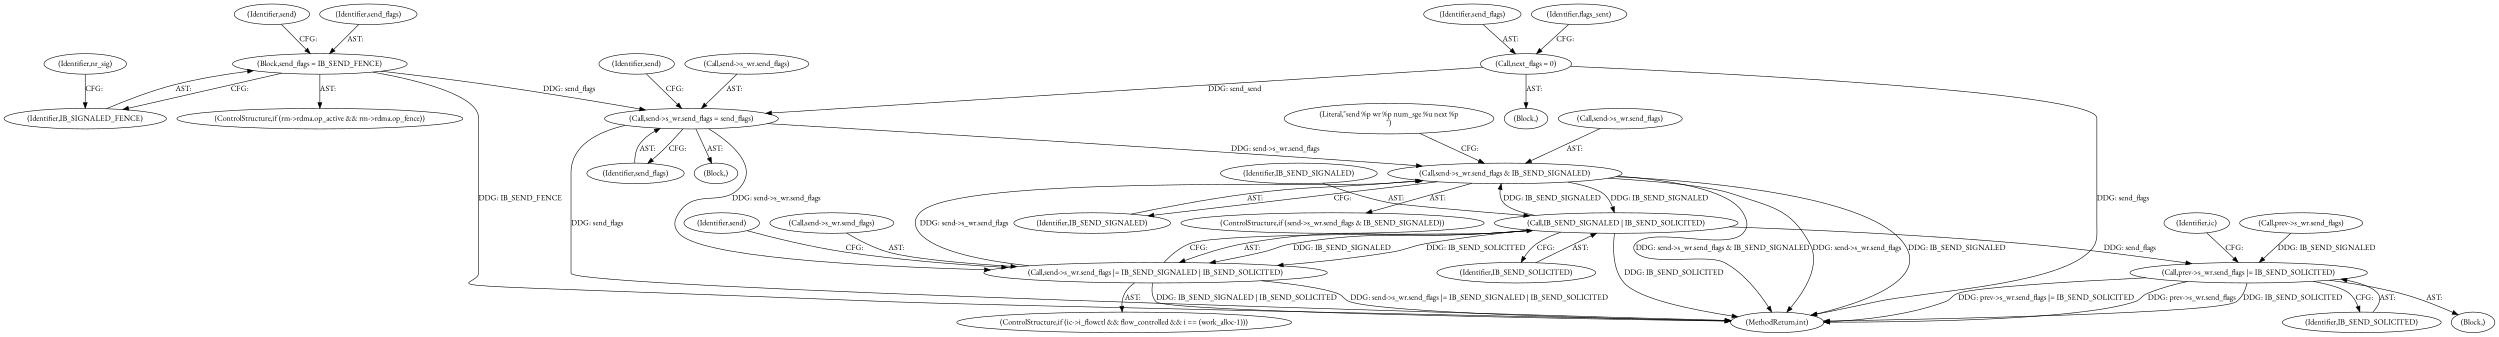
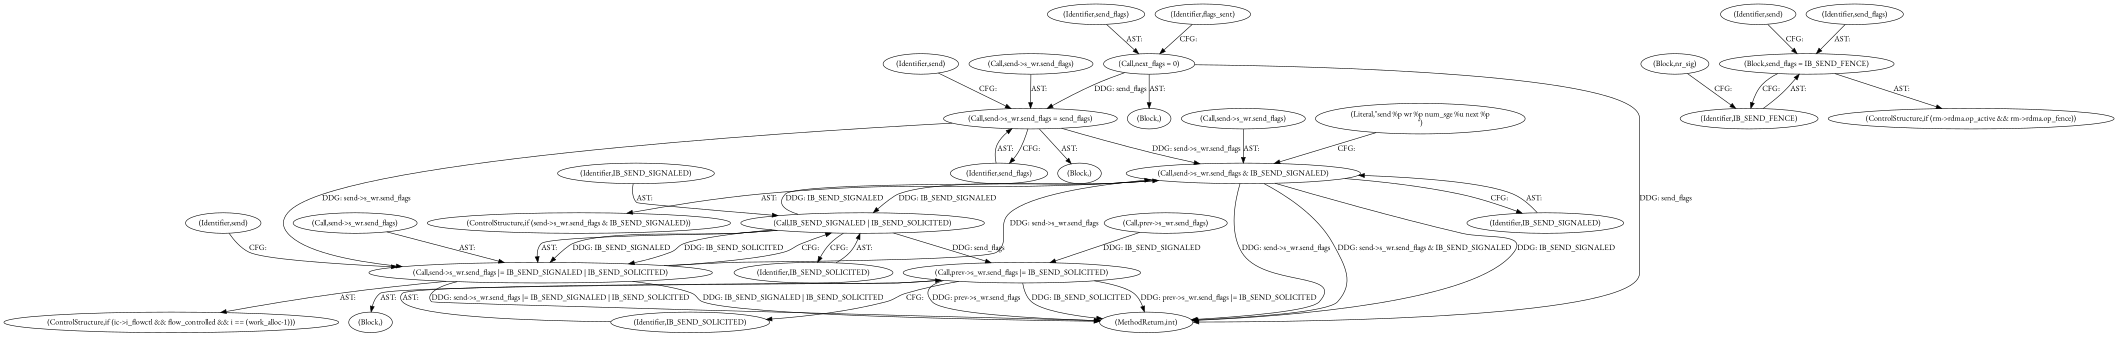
node "(Identifier,nr_sig)": label "(Identifier,nr_sig)" -> "(Block,nr_sig)"
edge "(Block,send_flags = IB_SEND_FENCE)" -> "(Call,send->s_wr.send_flags = send_flags)": removed, label "DDG: send_flags"
edge "(Call,next_flags = 0)" -> "(Call,send->s_wr.send_flags = send_flags)": label "DDG: send_send" -> "DDG: send_flags"
node "(Identifier,IB_SIGNALED_FENCE)": label "(Identifier,IB_SIGNALED_FENCE)" -> "(Identifier,IB_SEND_FENCE)"
node "(Identifier,ic)": removed
edge "(Call,IB_SEND_SIGNALED | IB_SEND_SOLICITED)" -> "(MethodReturn,int)": removed, label "DDG: IB_SEND_SOLICITED"
edge "(Call,send->s_wr.send_flags = send_flags)" -> "(MethodReturn,int)": removed, label "DDG: send_flags"
edge "(Block,send_flags = IB_SEND_FENCE)" -> "(MethodReturn,int)": removed, label "DDG: IB_SEND_FENCE"
